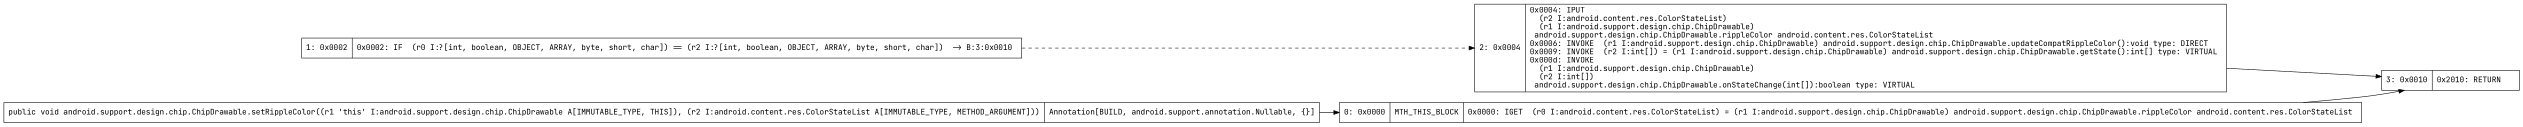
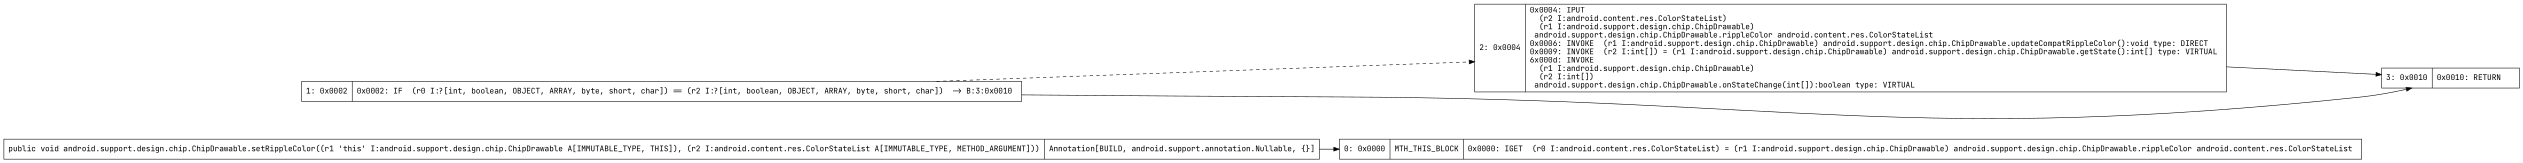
node "2: 0x0004": text "0x000d: INVOKE" -> "6x000d: INVOKE"
node "3: 0x0010": text "0x2010: RETURN" -> "0x0010: RETURN"
edge "0: 0x0000" -> "3: 0x0010": now "1: 0x0002" -> "3: 0x0010"
